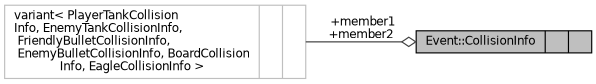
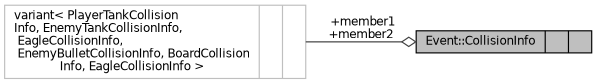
node "variant< PlayerTankCollision": text "FriendlyBulletCollisionInfo," -> "EagleCollisionInfo,"
